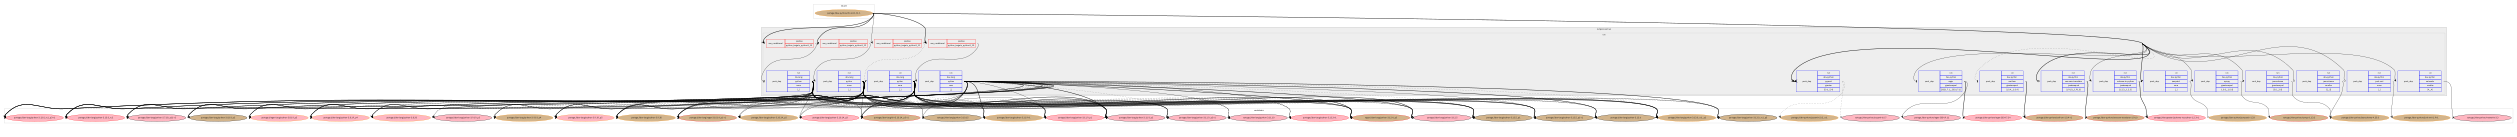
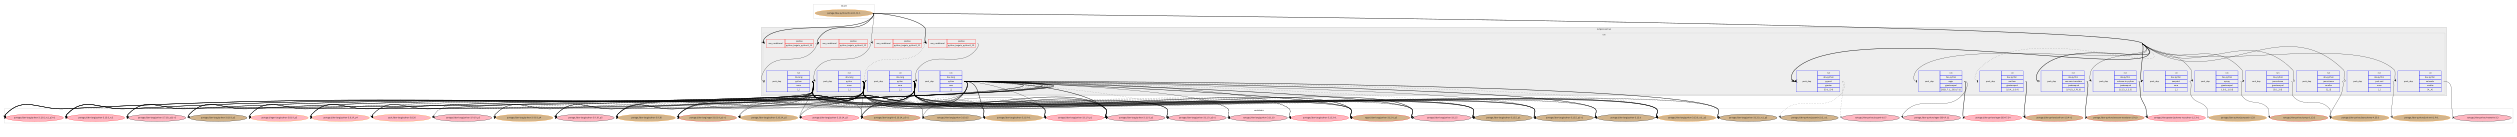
node "portage://dev-lang/python-3.8.20": label "portage://dev-lang/python-3.8.20" -> "pack://dev-lang/python-3.8.20"
node "portage://dev-lang/python-3.9.19_p5": color darkorange -> black
node "portage://dev-python/pyyaml-6.0.2_rc1": color darkorange -> black
